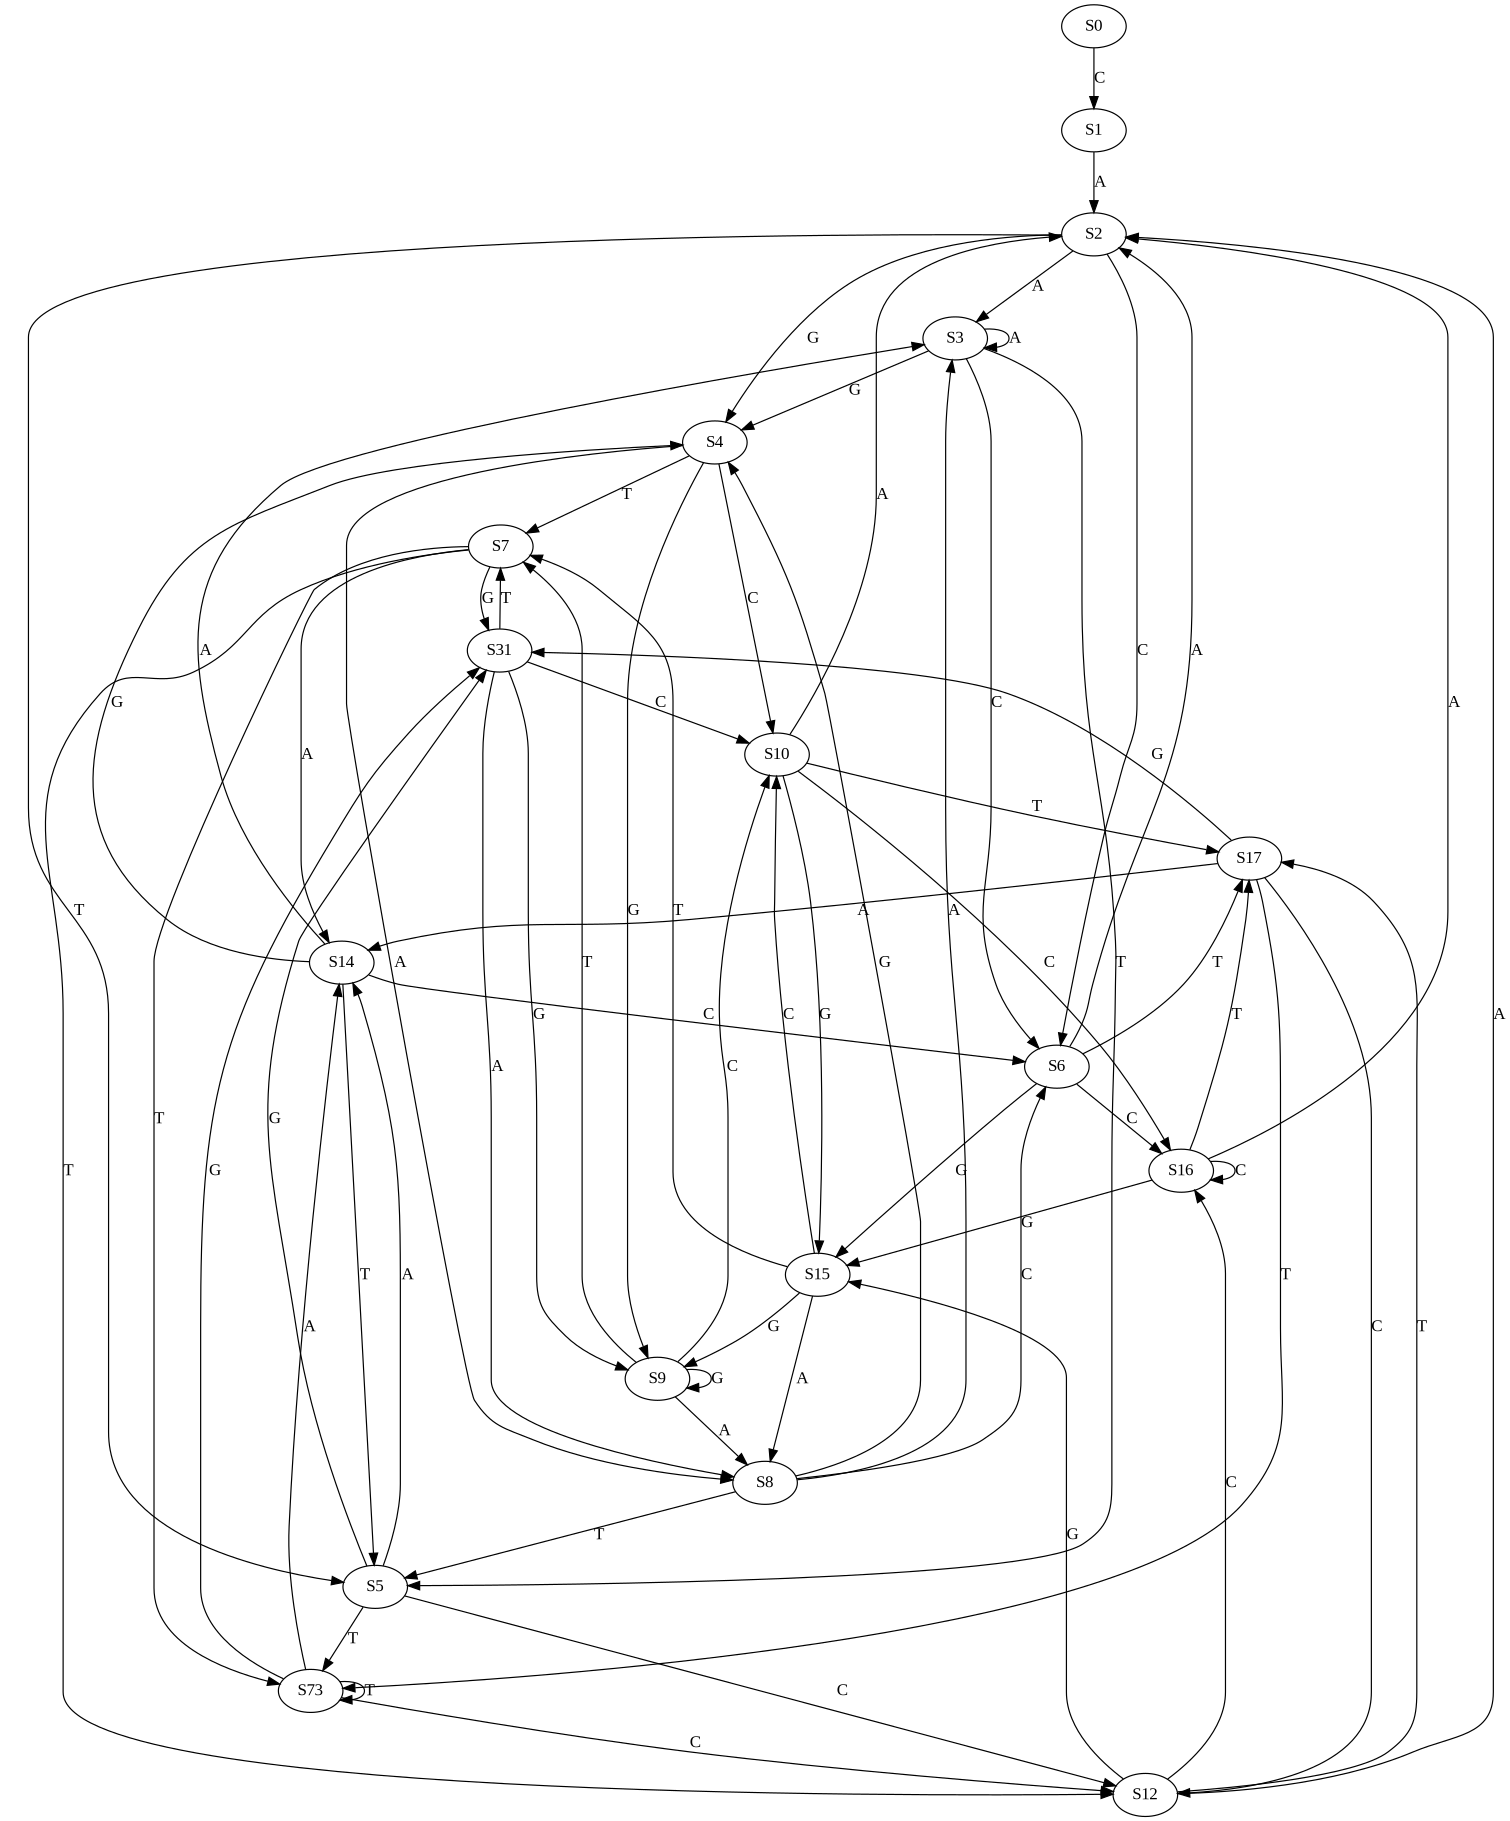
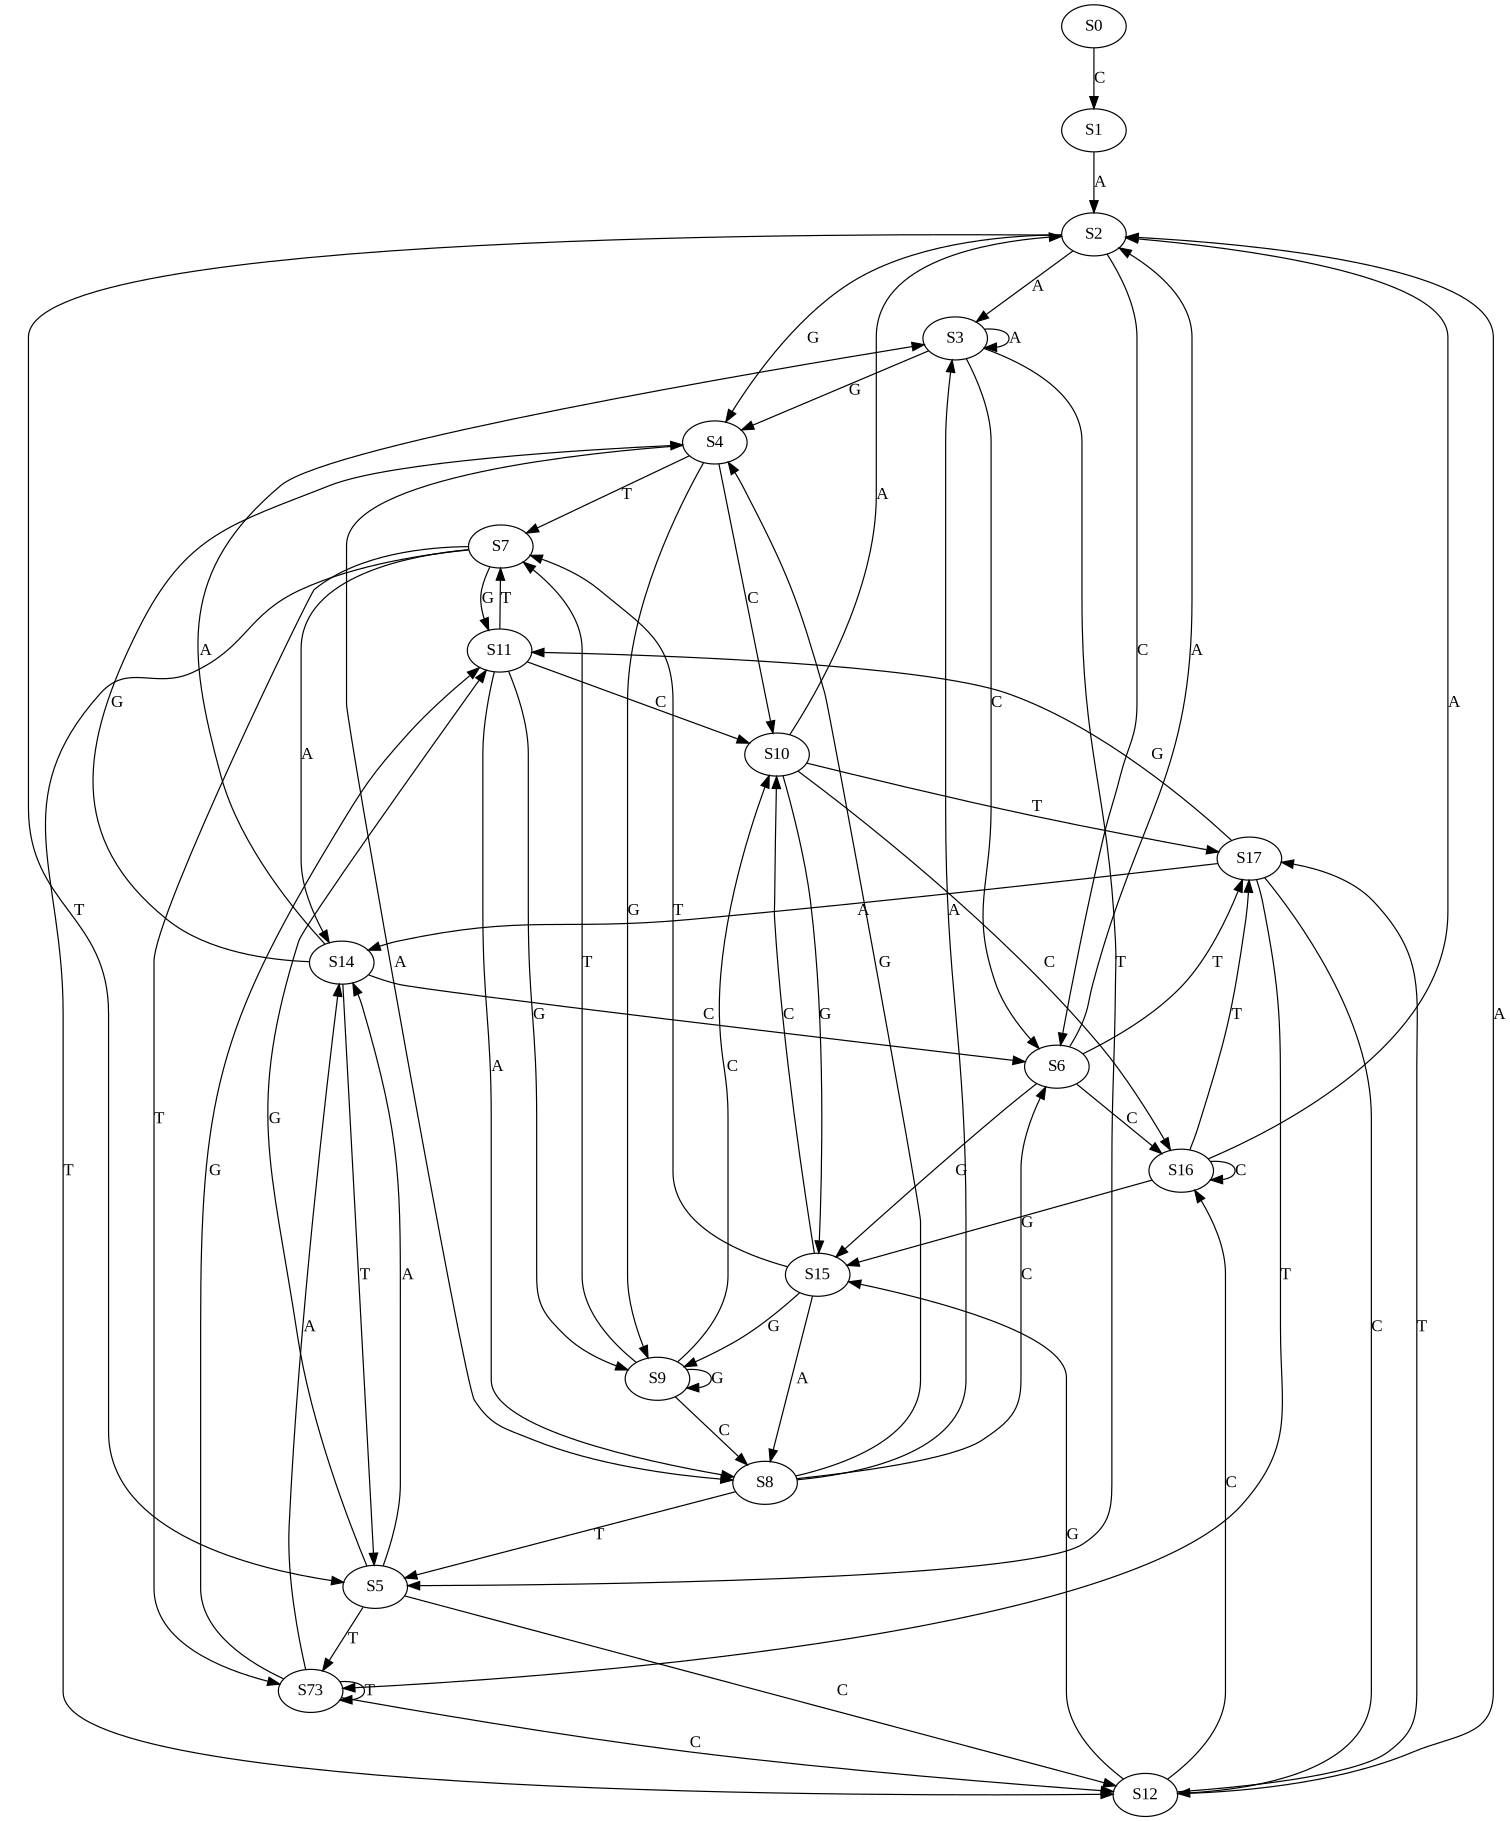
node "S31": label "S31" -> "S11"
edge "S9" -> "S8": label "A" -> "C"
